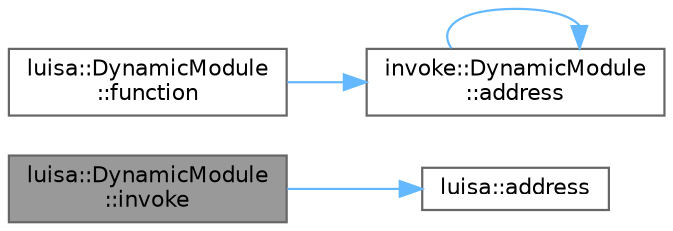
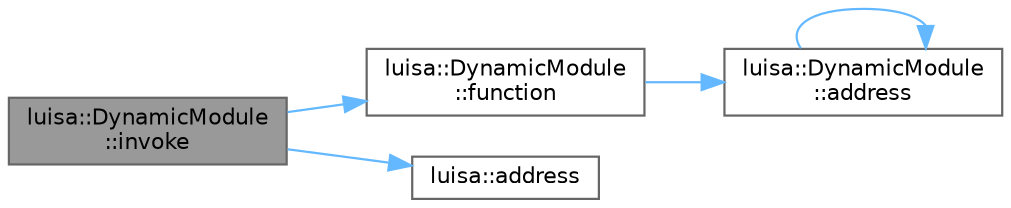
node "invoke::DynamicModule ::address": label "invoke::DynamicModule ::address" -> "luisa::DynamicModule ::address"
edge "luisa::DynamicModule ::invoke" -> "luisa::DynamicModule ::function": added
